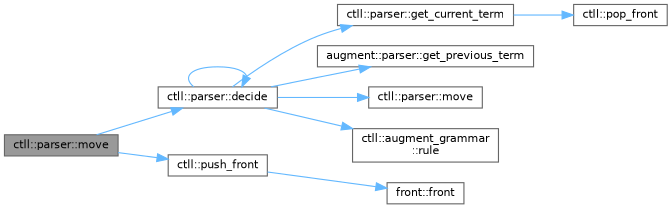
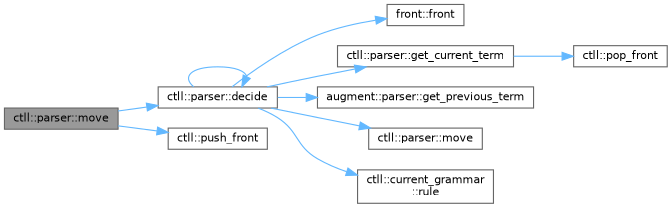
node "ctll::augment_grammar ::rule": label "ctll::augment_grammar ::rule" -> "ctll::current_grammar ::rule"
edge "ctll::push_front" -> "front::front": now "ctll::parser::decide" -> "front::front"
